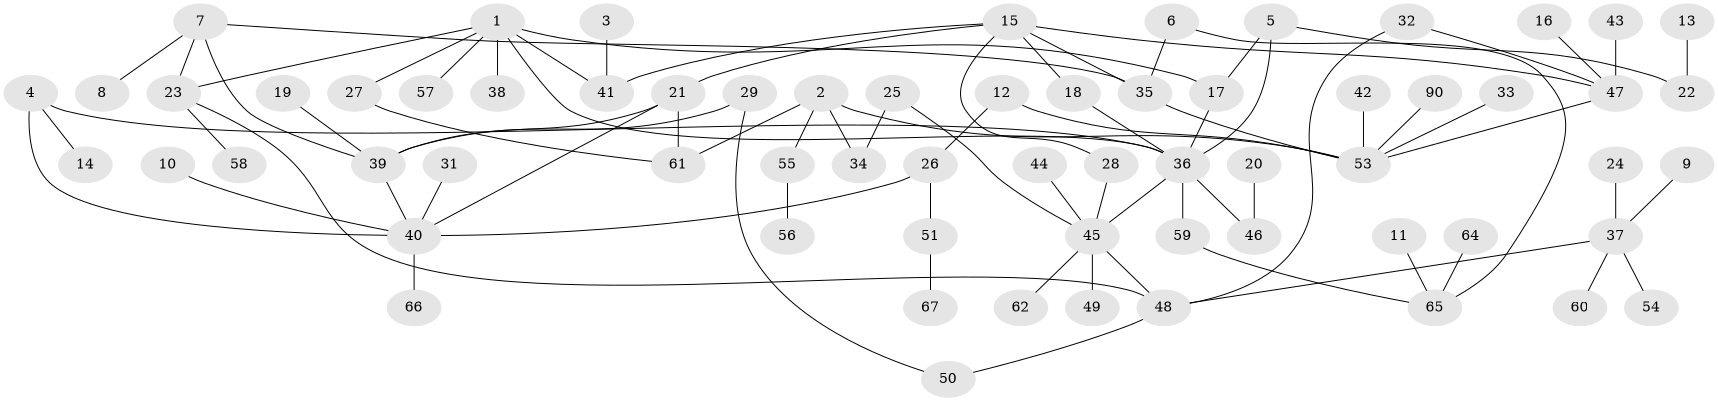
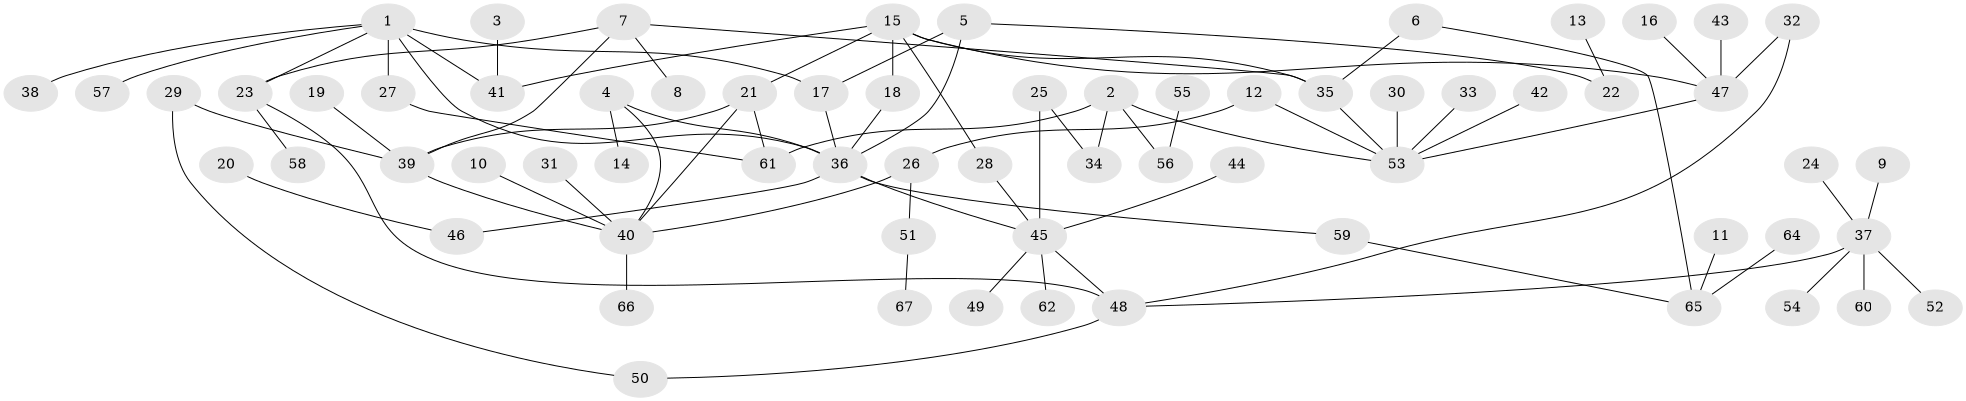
node "90": label "90" -> "30"
edge "2" -- "55": now "2" -- "56"
node "52": added
